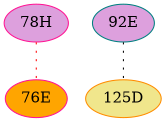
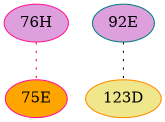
node "78H": label "78H" -> "76H"
node "76E": label "76E" -> "75E"
node "125D": label "125D" -> "123D"
